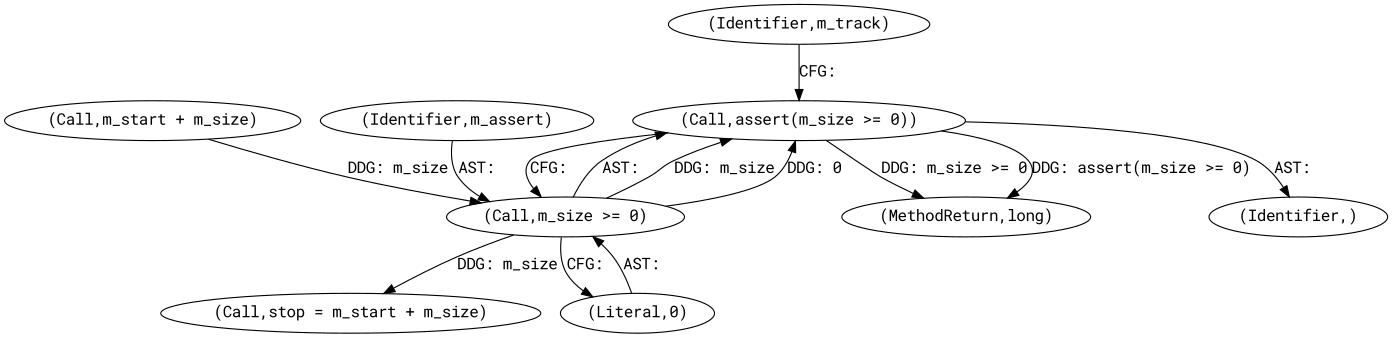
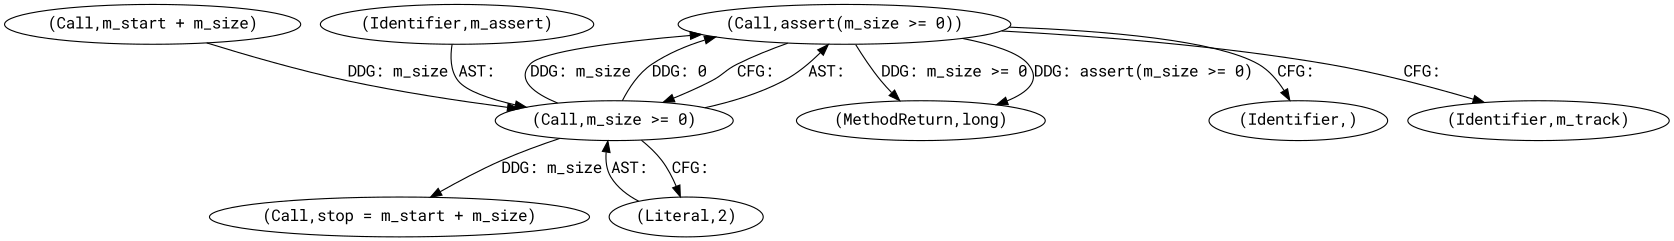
edge "(Identifier,m_track)" -> "(Call,assert(m_size >= 0))": reversed
edge "(Call,assert(m_size >= 0))" -> "(Identifier,)": label "AST: " -> "CFG: "
node "(Literal,0)": label "(Literal,0)" -> "(Literal,2)"
